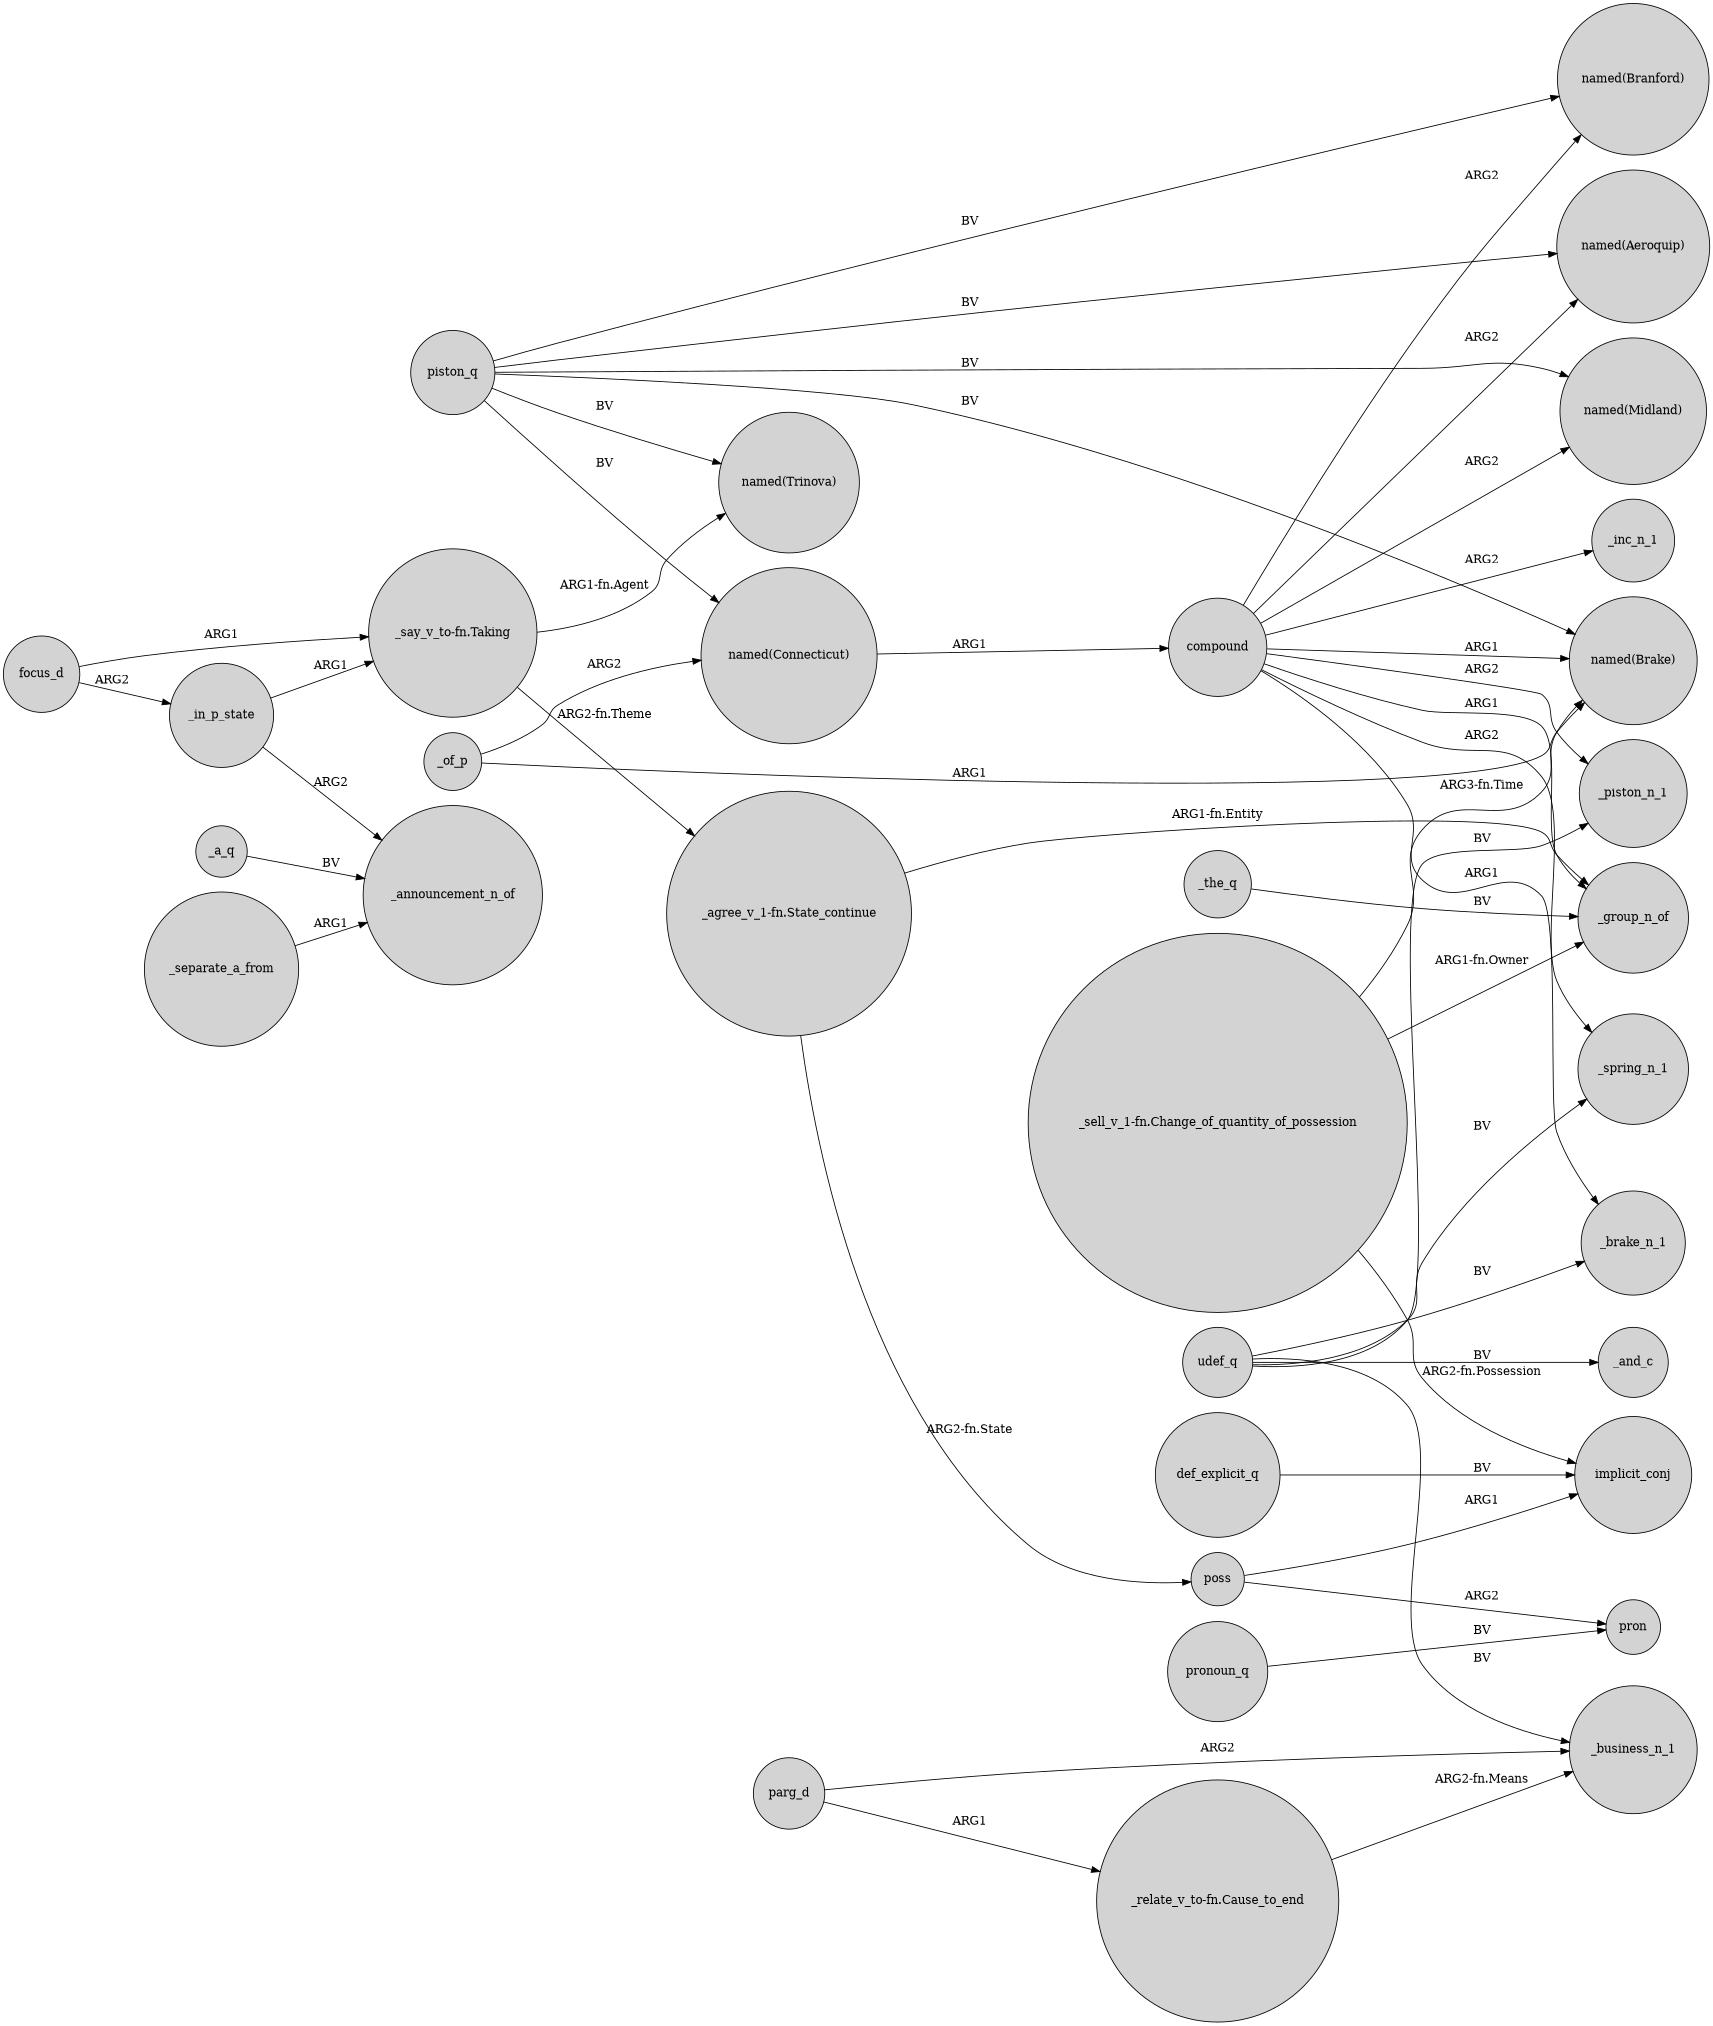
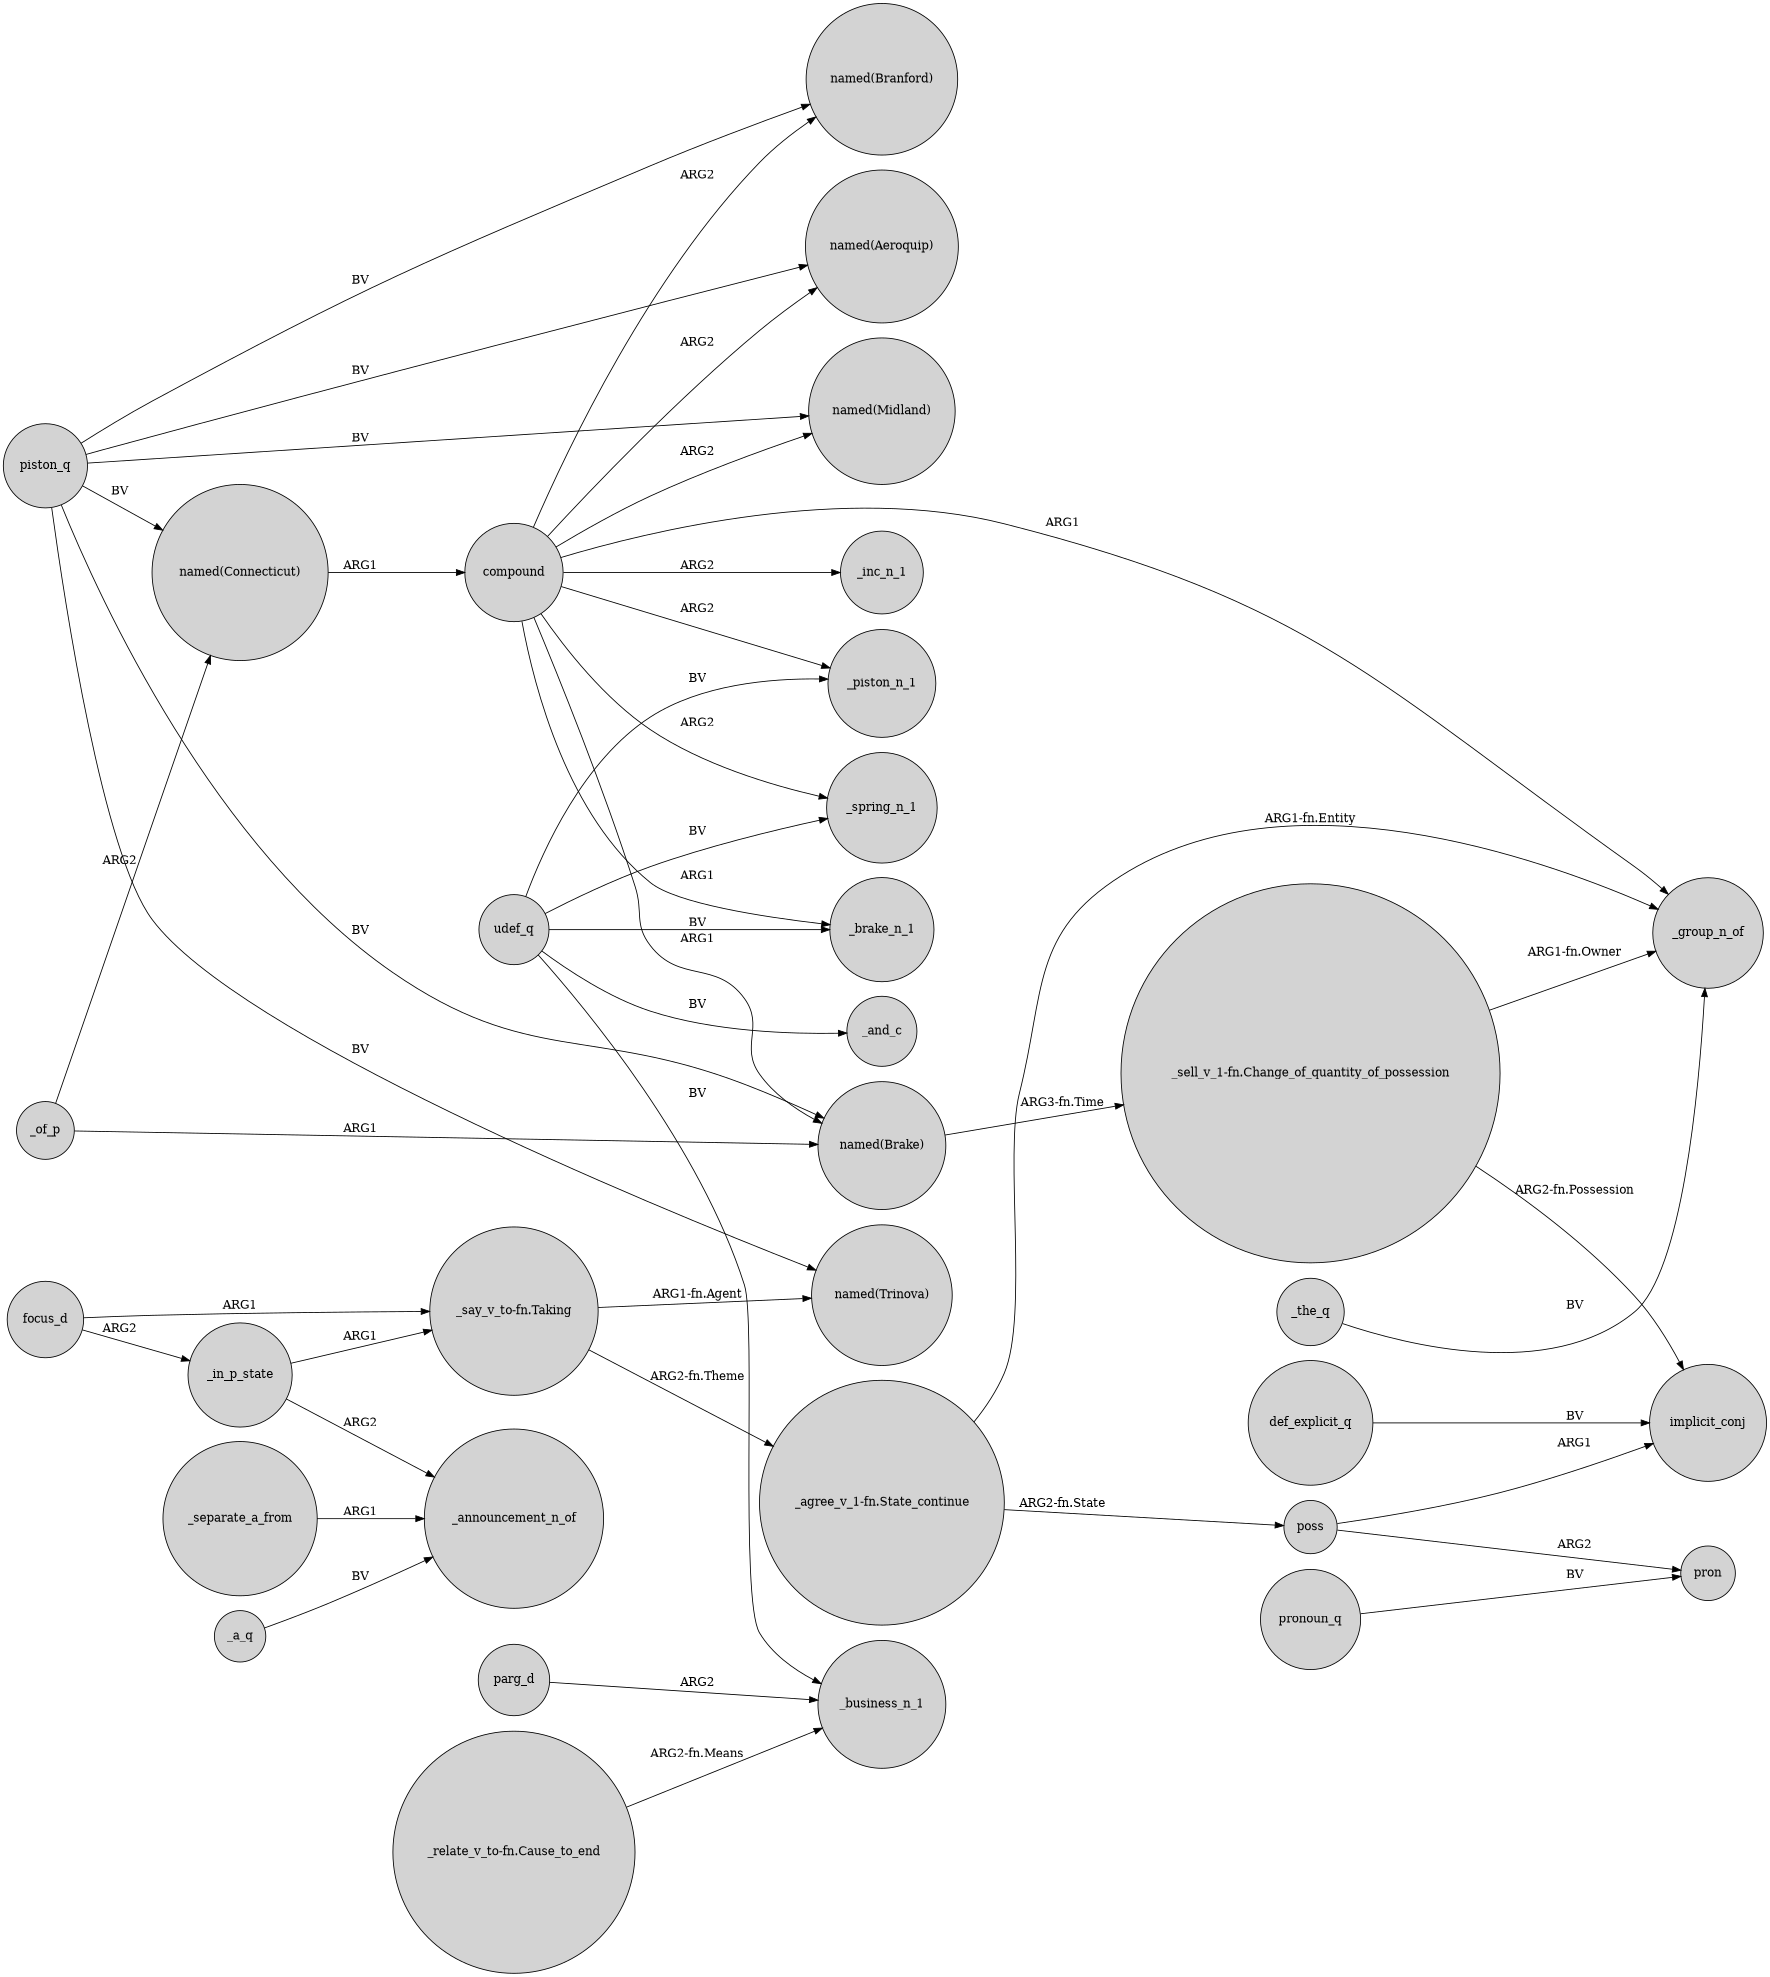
edge "_sell_v_1-fn.Change_of_quantity_of_possession" -> "named(Brake)": reversed
edge "parg_d" -> "_relate_v_to-fn.Cause_to_end": removed, label "ARG1"
